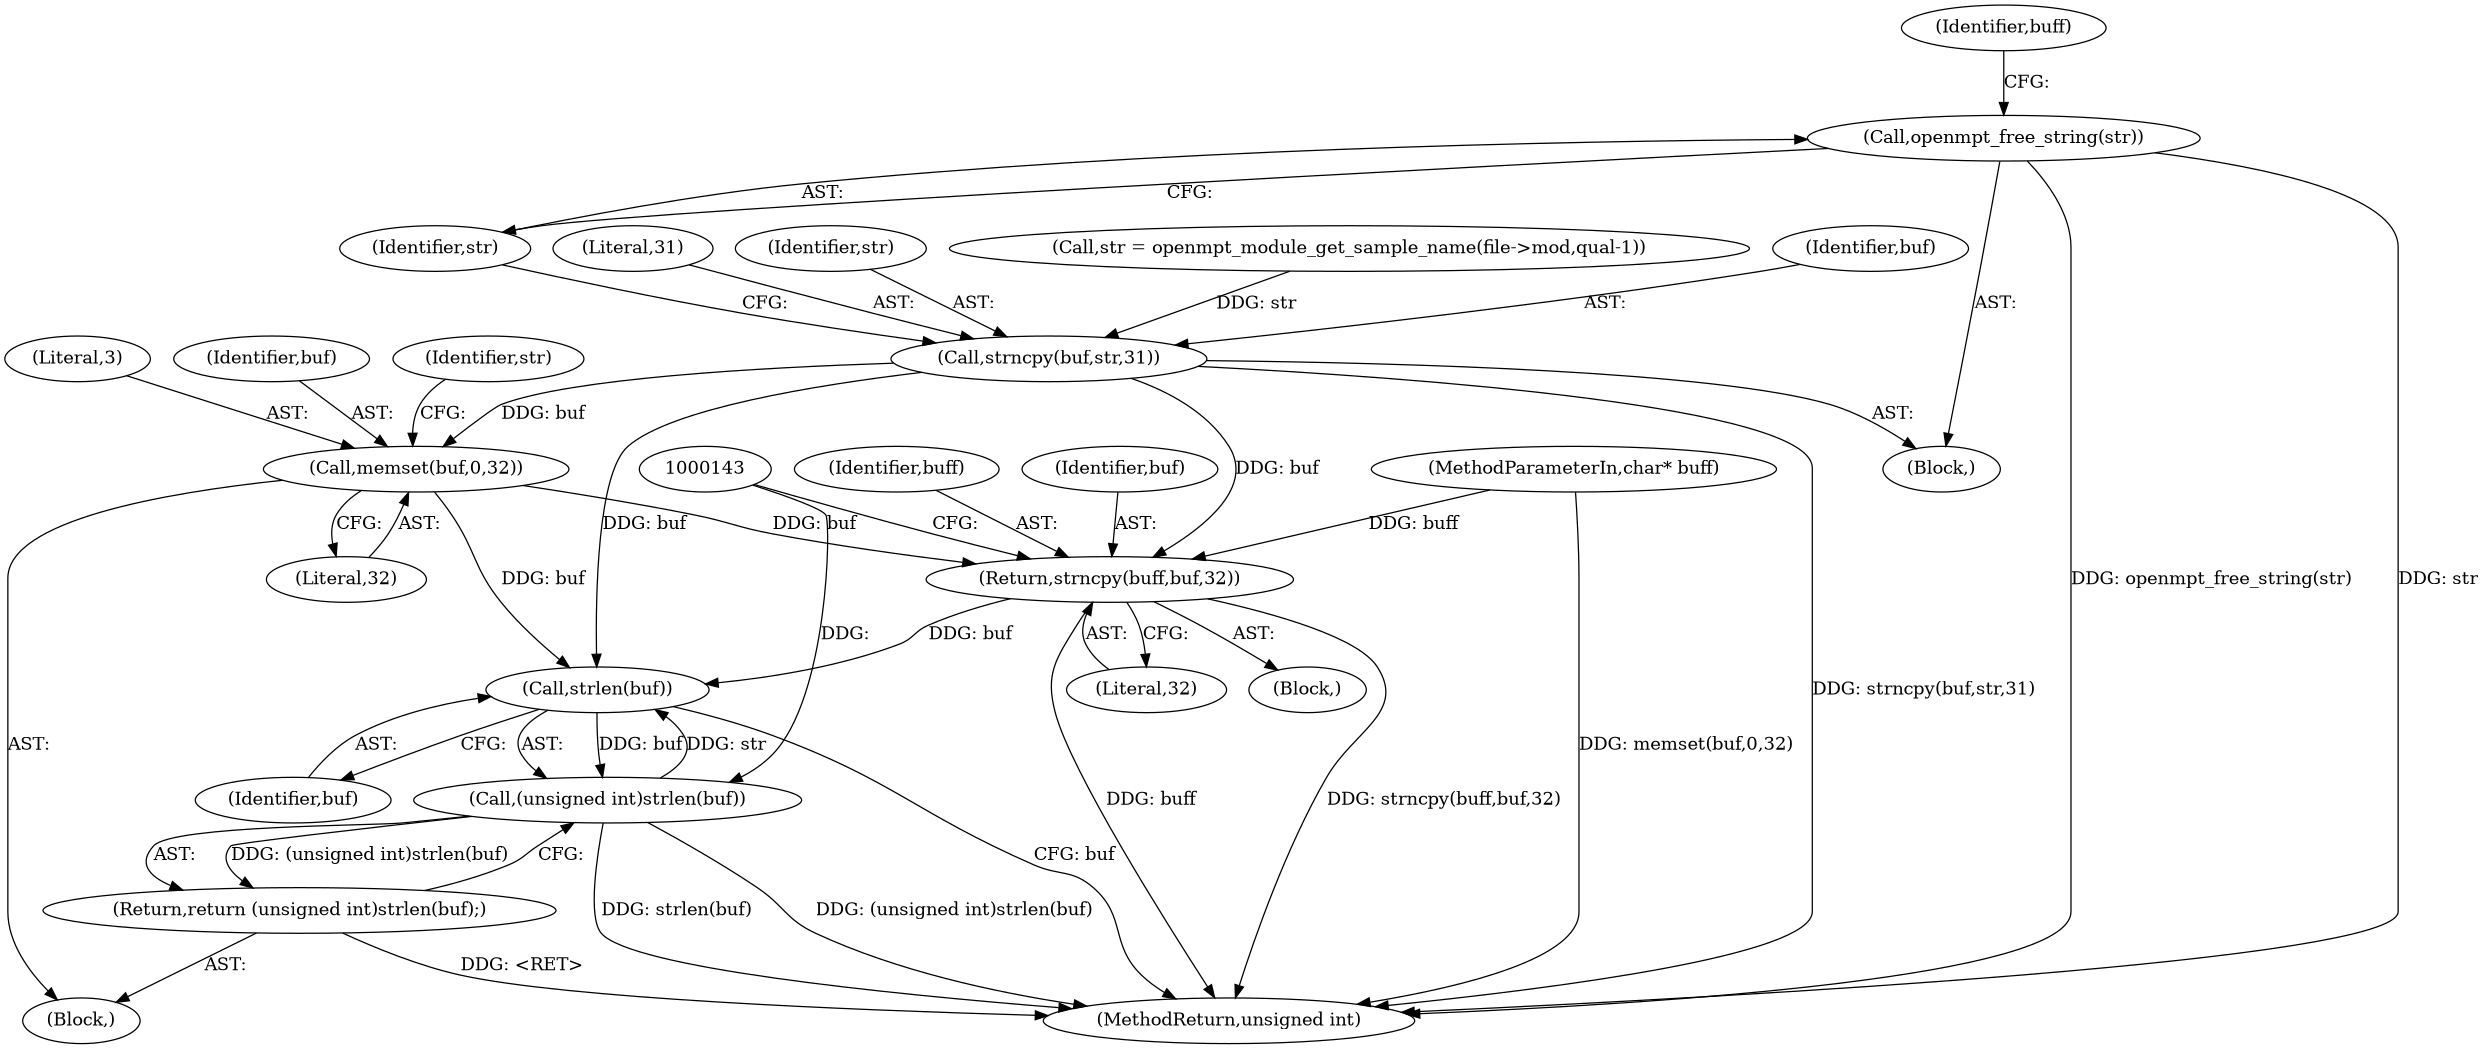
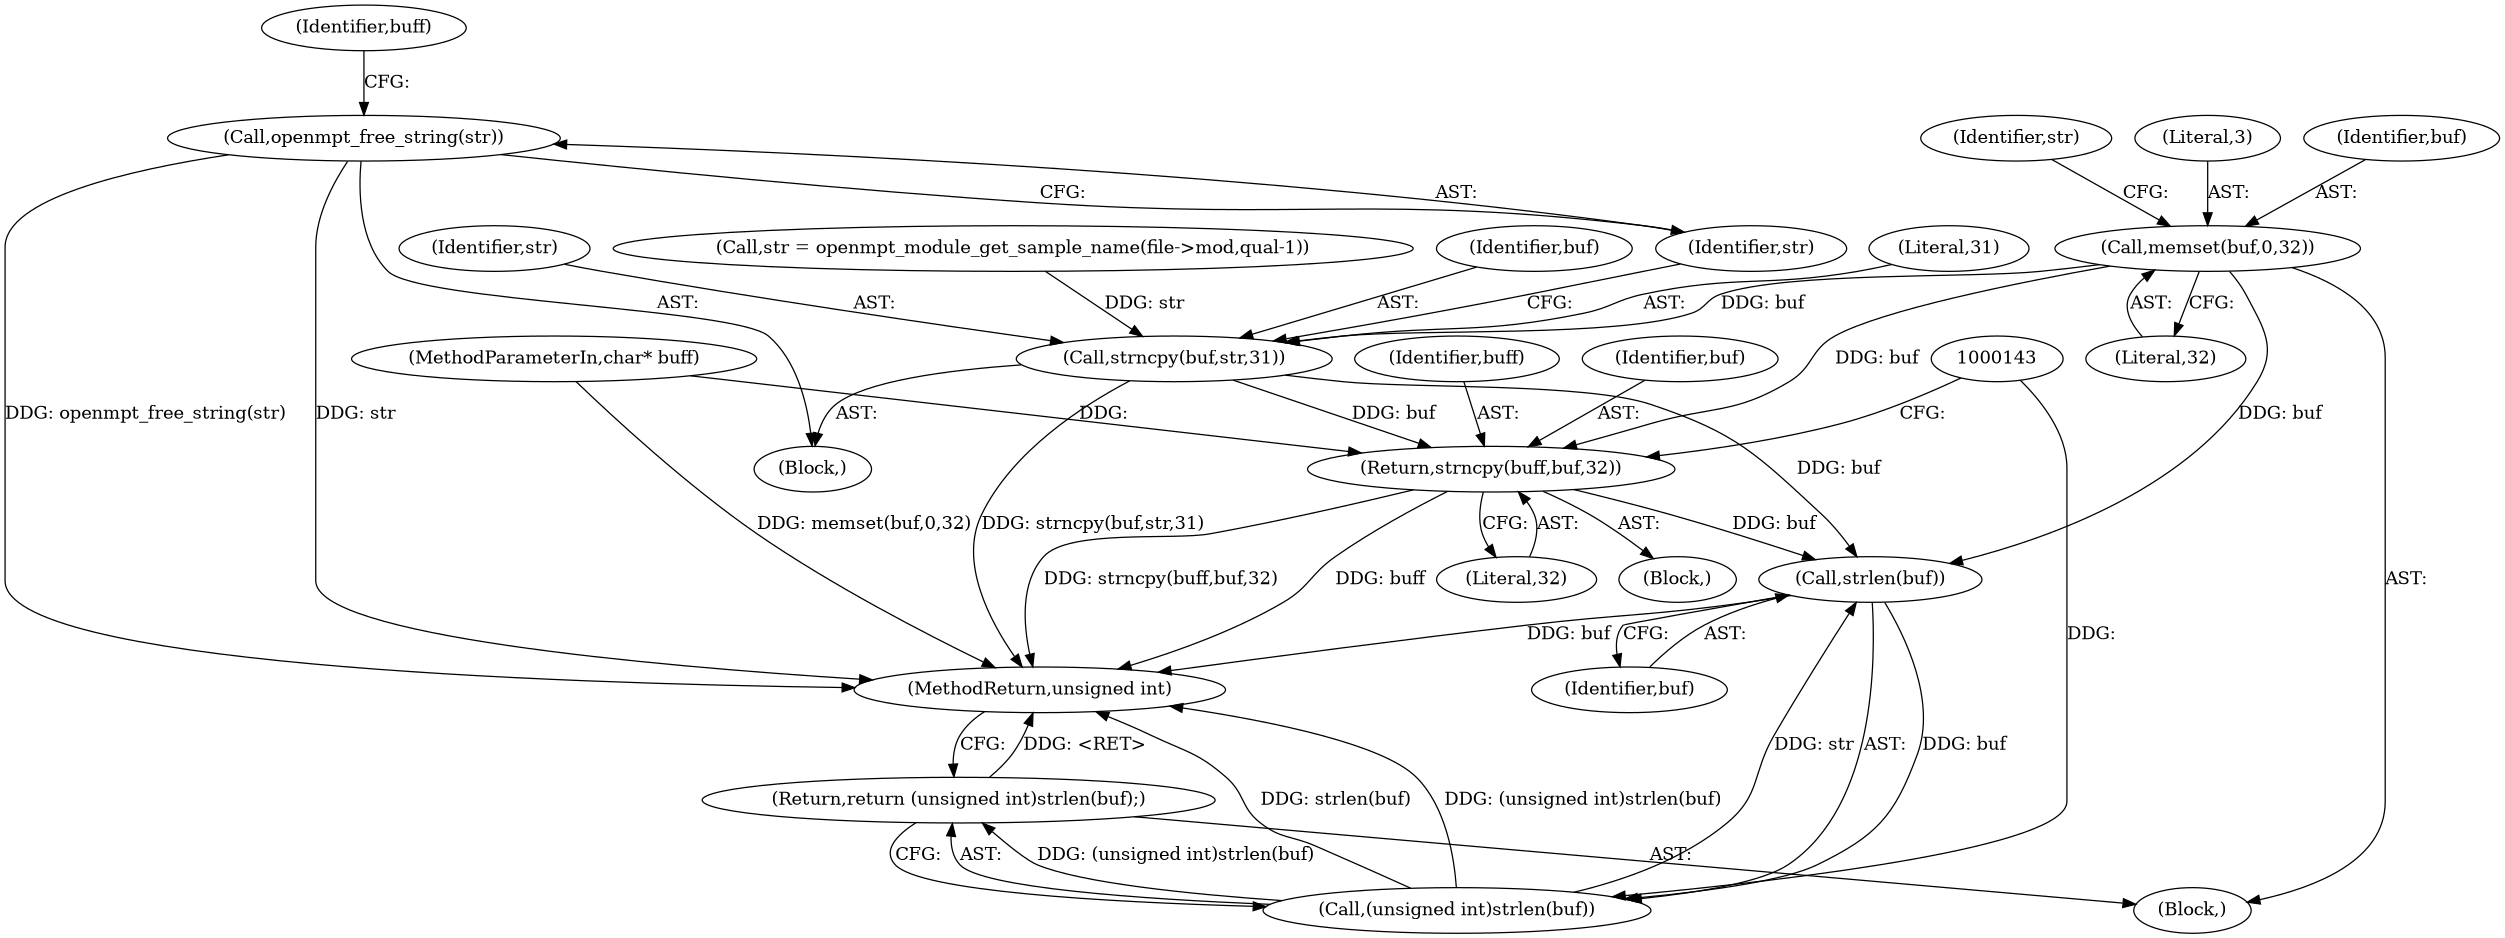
edge "(Call,strncpy(buf,str,31))" -> "(Call,memset(buf,0,32))": reversed
edge "(MethodParameterIn,char* buff)" -> "(Return,strncpy(buff,buf,32))": label "DDG: buff" -> "DDG: "
edge "(MethodReturn,unsigned int)" -> "(Return,return (unsigned int)strlen(buf);)": added, label "CFG:"
edge "(Call,strlen(buf))" -> "(MethodReturn,unsigned int)": label "CFG: buf" -> "DDG: buf"
